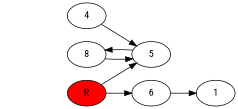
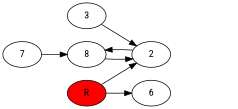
node "4": label "4" -> "3"
node "7": added
node "5": label "5" -> "2"
node "1": removed
